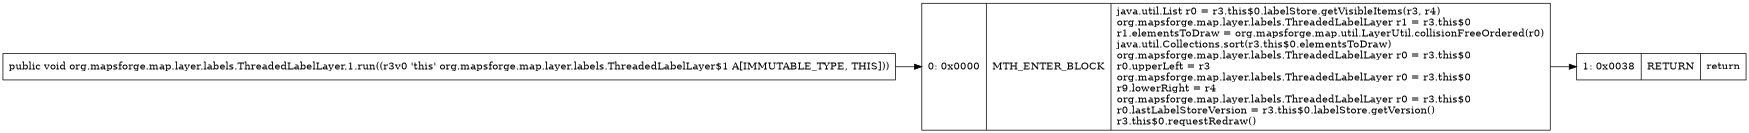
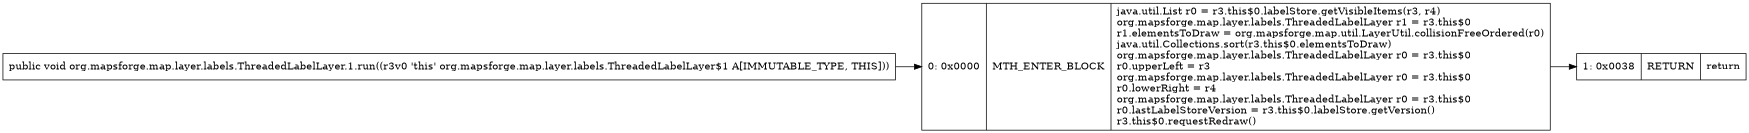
node "0: 0x0000": text "r9.lowerRight = r4" -> "r0.lowerRight = r4"
